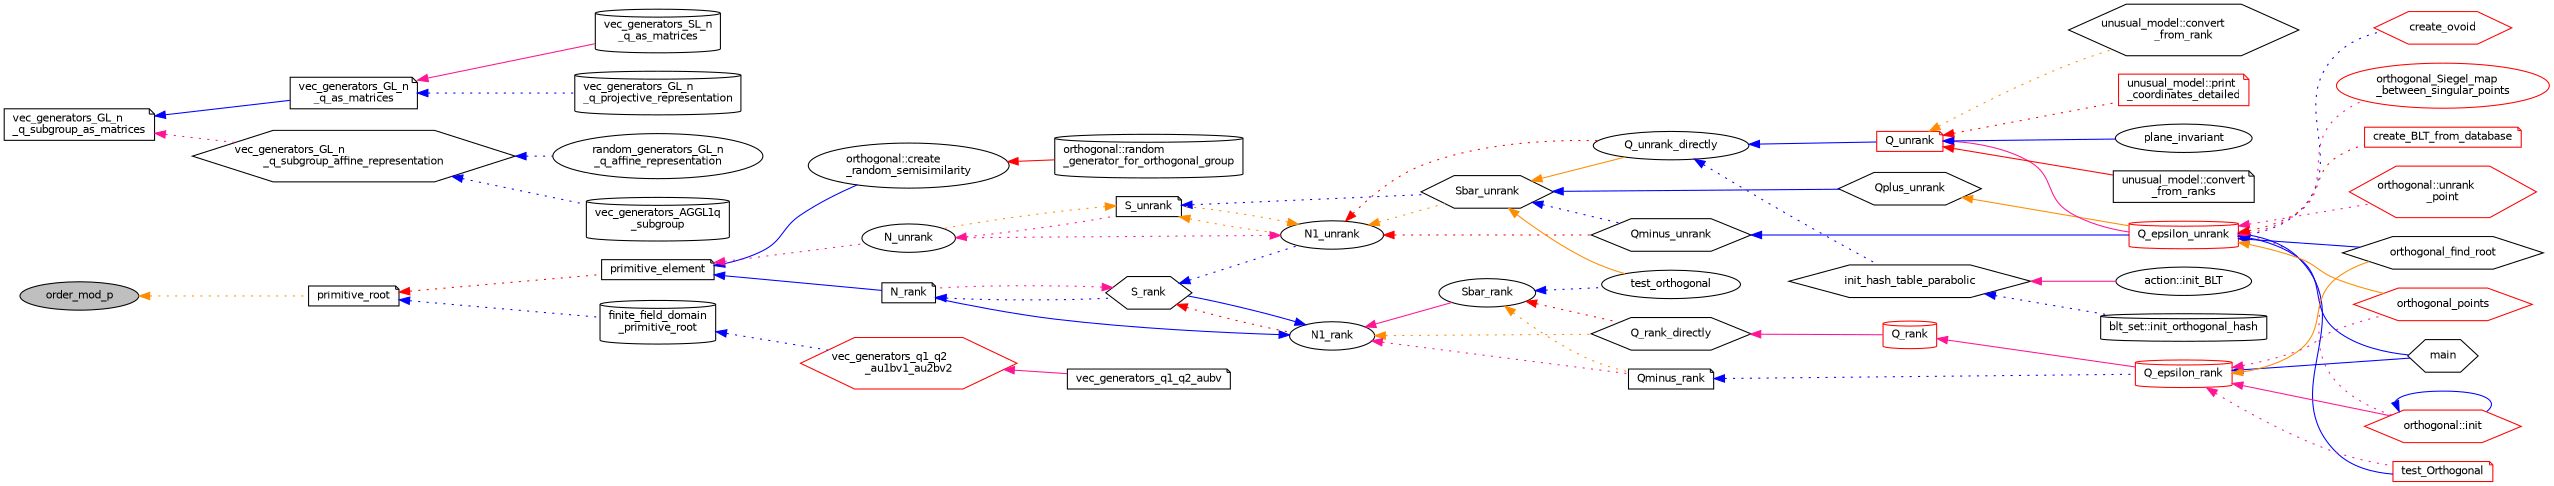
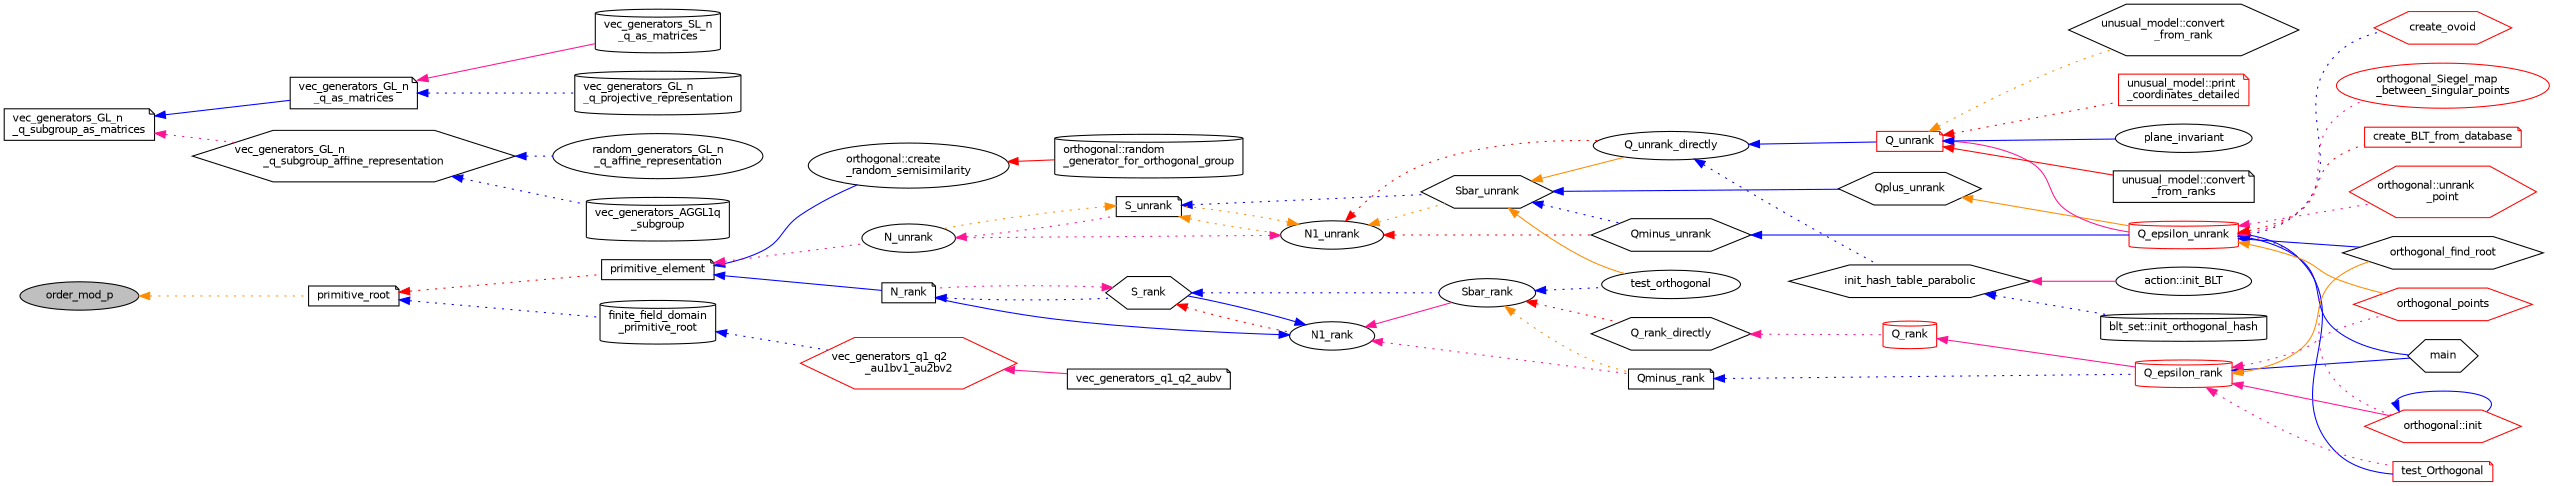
edge "N1_unrank" -> "S_rank": now "Sbar_rank" -> "S_rank"
edge "Q_rank" -> "Q_rank_directly": style solid -> dotted
edge "Q_rank_directly" -> "N1_rank": removed
